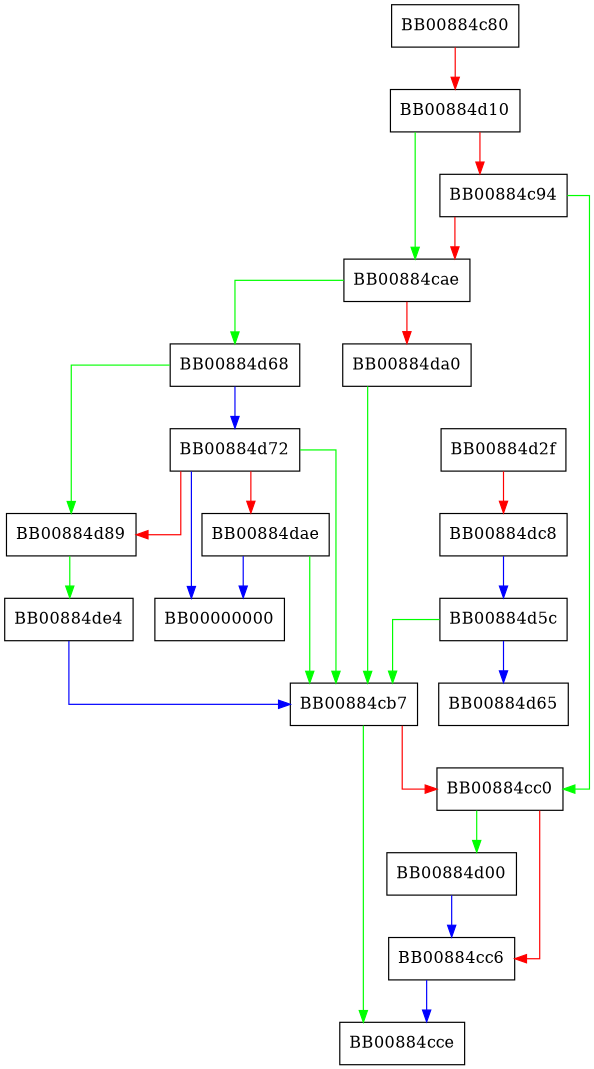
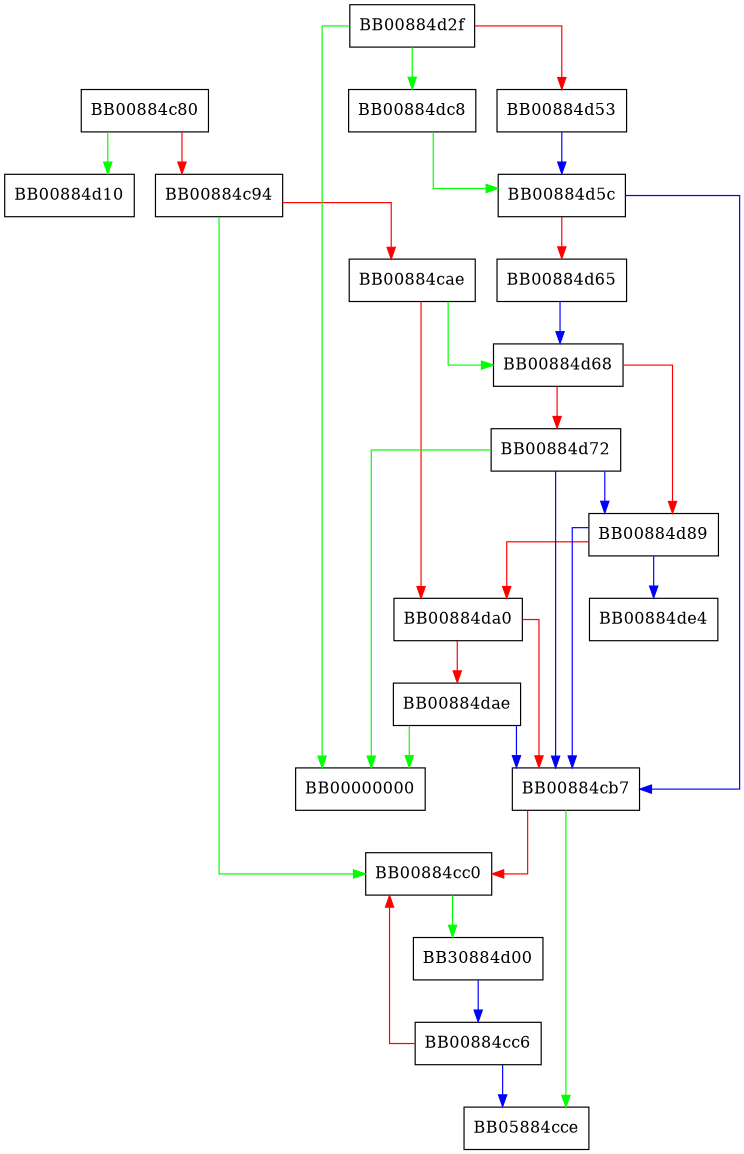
edge "BB00884c80" -> "BB00884d10": color red -> green
node "BB00884d53": added
edge "BB00884d10" -> "BB00884c94": now "BB00884c80" -> "BB00884c94"
edge "BB00884d10" -> "BB00884cae": removed
edge "BB00884d65" -> "BB00884d68": added
edge "BB00884d2f" -> "BB00000000": added
edge "BB00884d68" -> "BB00884d89": color green -> red
edge "BB00884d68" -> "BB00884d72": color blue -> red
edge "BB00884d72" -> "BB00884dae": now "BB00884da0" -> "BB00884dae"
edge "BB00884d2f" -> "BB00884dc8": color red -> green
edge "BB00884d72" -> "BB00884d89": color red -> blue
edge "BB00884d72" -> "BB00000000": color blue -> green
edge "BB00884da0" -> "BB00884cb7": color green -> red
edge "BB00884d89" -> "BB00884da0": added
edge "BB00884d72" -> "BB00884cb7": color green -> blue
edge "BB00884d89" -> "BB00884de4": color green -> blue
edge "BB00884dae" -> "BB00000000": color blue -> green
edge "BB00884dc8" -> "BB00884d5c": color blue -> green
edge "BB00884dae" -> "BB00884cb7": color green -> blue
edge "BB00884d5c" -> "BB00884cb7": color green -> blue
edge "BB00884d5c" -> "BB00884d65": color blue -> red
edge "BB00884de4" -> "BB00884cb7": now "BB00884d89" -> "BB00884cb7"
node "BB00884d00": label "BB00884d00" -> "BB30884d00"
edge "BB00884cc0" -> "BB00884cc6": reversed
node "BB00884cce": label "BB00884cce" -> "BB05884cce"
